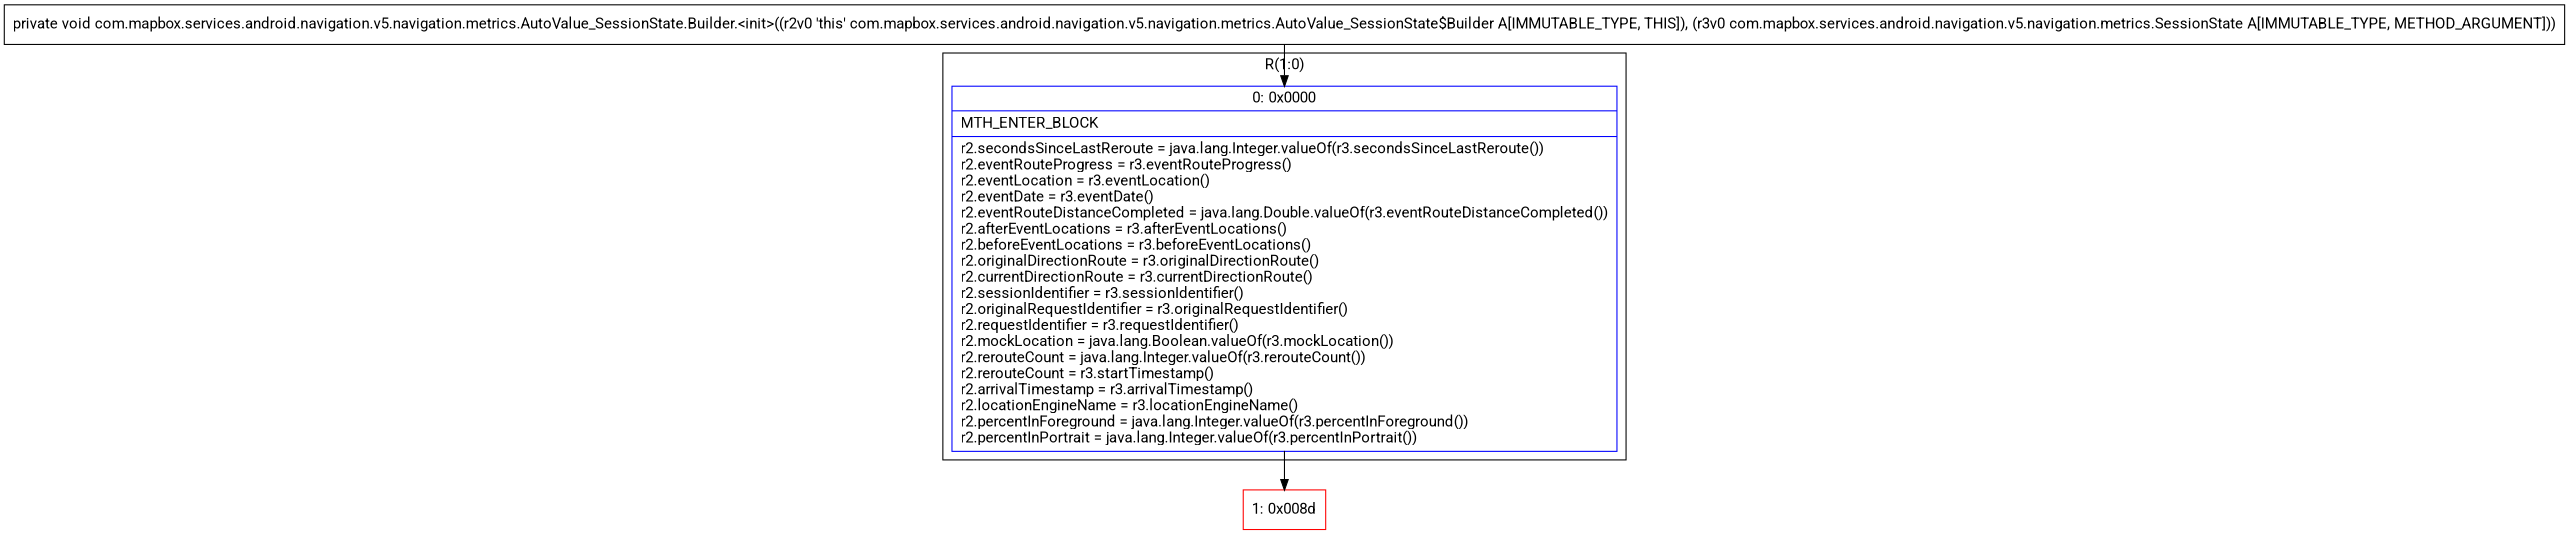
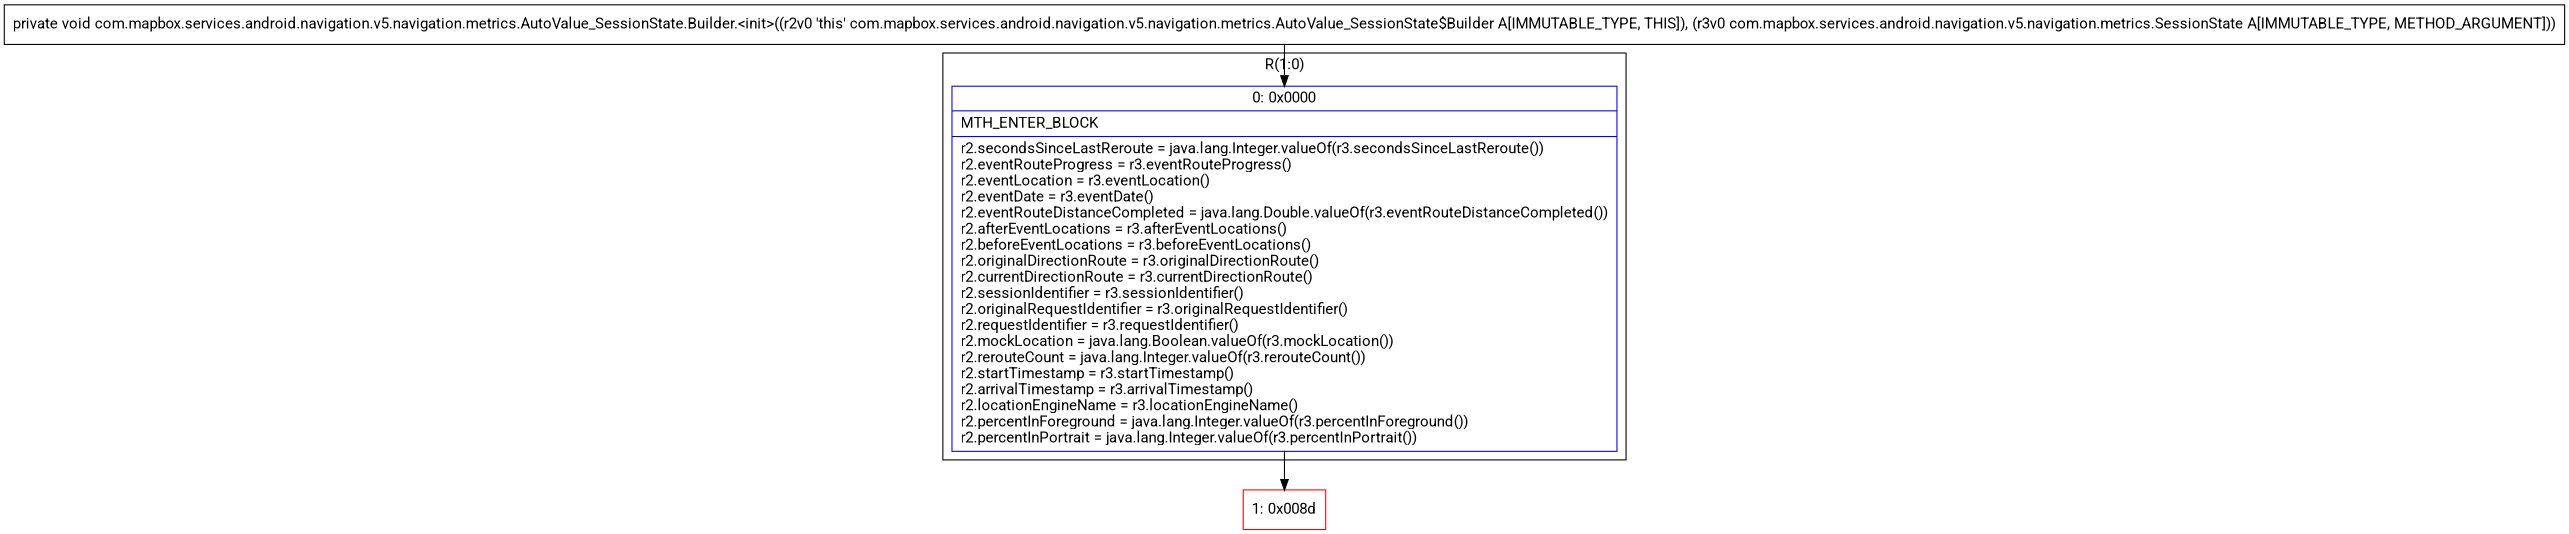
node "0: 0x0000": text "r2.rerouteCount = r3.startTimestamp()" -> "r2.startTimestamp = r3.startTimestamp()"
